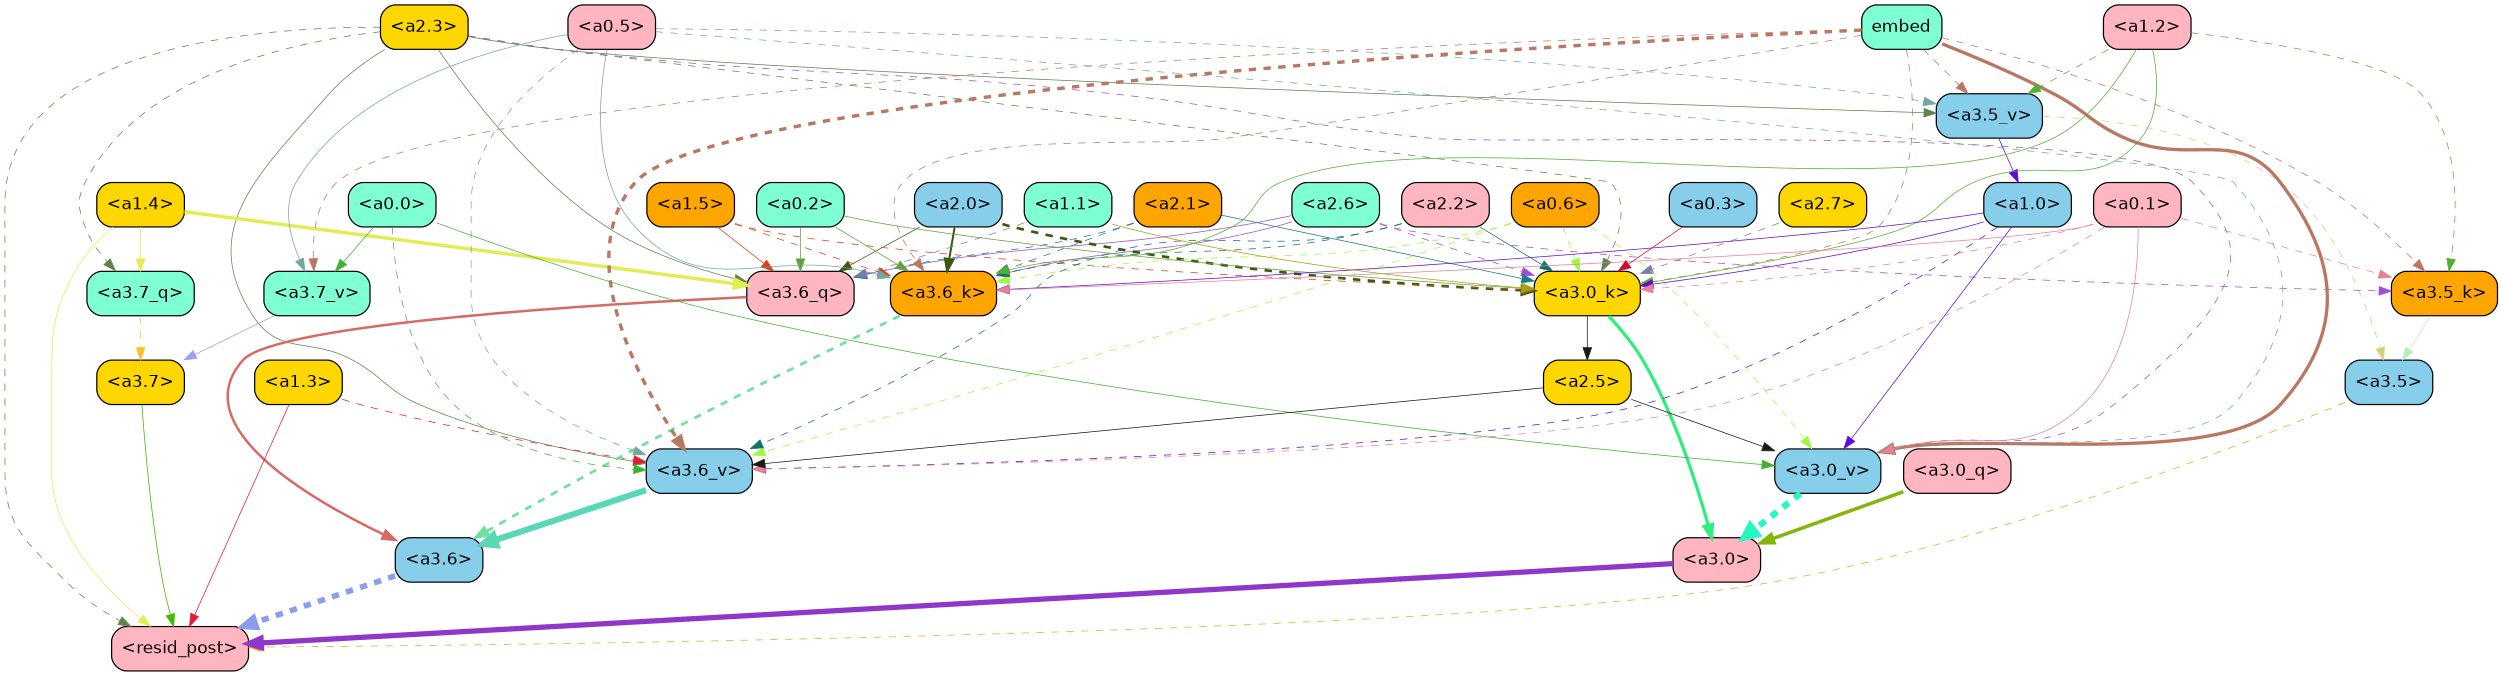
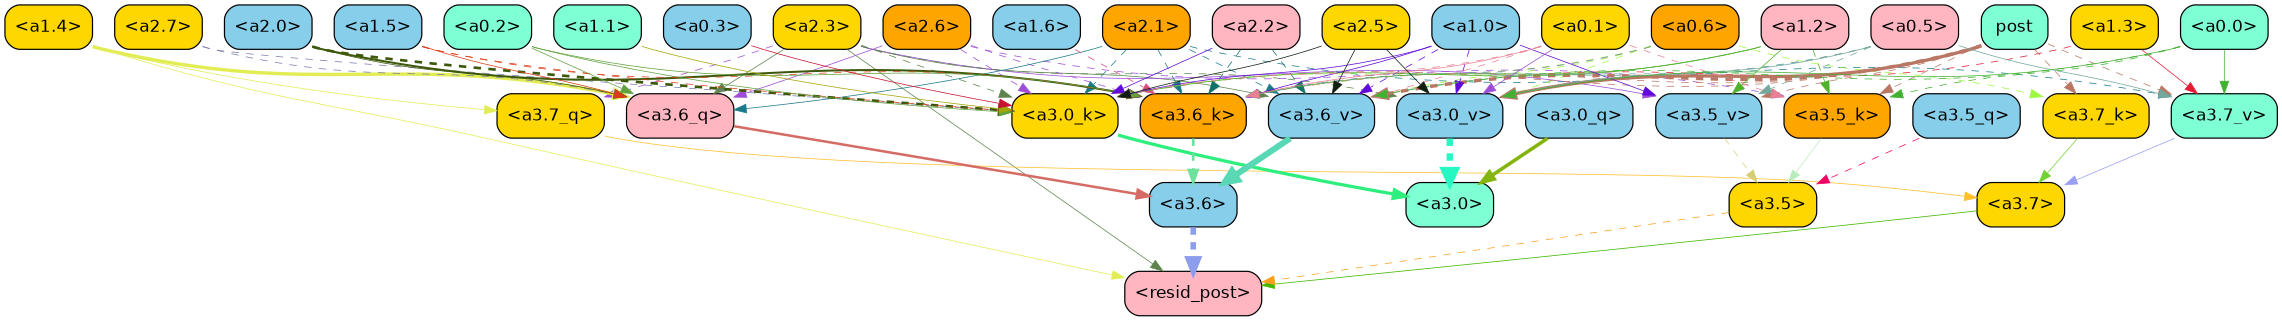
node "<a1.6>": added
node "embed": label "embed" -> "post"
edge "<a2.1>" -> "<a3.6_v>": added
edge "<a1.2>" -> "<a3.5_v>": style dashed -> bold
edge "<a0.0>" -> "<a3.5_k>": added
edge "<a2.1>" -> "<a3.7_v>": added
edge "<a2.3>" -> "<a3.5_v>": color #5e834c -> #9e4dd6
edge "<a2.3>" -> "<a3.7_q>": color #5e834c -> #9e4dd6
node "<a3.5_q>": added
node "<a3.7_k>": added
edge "<a0.5>" -> "<a3.0_v>": style dashed -> bold
edge "<a2.3>" -> "<a3.0_v>": color #9e4dd6 -> #5e834c
edge "<a3.5_v>" -> "<a1.0>": reversed
node "<a1.5>": fillcolor orange -> skyblue
node "<a2.6>": fillcolor aquamarine -> orange
node "<a0.1>": fillcolor lightpink -> gold
edge "<a2.3>" -> "<resid_post>": style dashed -> bold
edge "<a2.1>" -> "<a3.0_k>": style bold -> dashed
edge "<a0.5>" -> "<a3.6_k>": style bold -> dashed
edge "<a1.1>" -> "<a3.6_q>": now "<a2.7>" -> "<a3.6_q>"
edge "<a2.2>" -> "<a3.0_k>": color #127068 -> #6109da
edge "<a2.6>" -> "<a3.6_k>": style bold -> dashed
edge "<a2.1>" -> "<a3.6_q>": style dashed -> bold
edge "<a0.6>" -> "<a3.6_k>": color #9df83f -> #797bab
node "<a3.7_q>": fillcolor aquamarine -> gold
edge "<a3.7_q>" -> "<a3.7>": style dashed -> bold
edge "<a3.0_k>" -> "<a2.5>": reversed
edge "<a1.0>" -> "<a3.0_v>": style bold -> dashed
node "<a3.5>": fillcolor skyblue -> gold
edge "<a0.1>" -> "<a3.0_v>": color #ea8093 -> #9e4dd6
node "<a3.0_q>": fillcolor lightpink -> skyblue
edge "<a1.3>" -> "<resid_post>": now "<a1.3>" -> "<a3.7_v>"
node "<a3.0>": fillcolor lightpink -> aquamarine
edge "<a3.0>" -> "<resid_post>": removed
